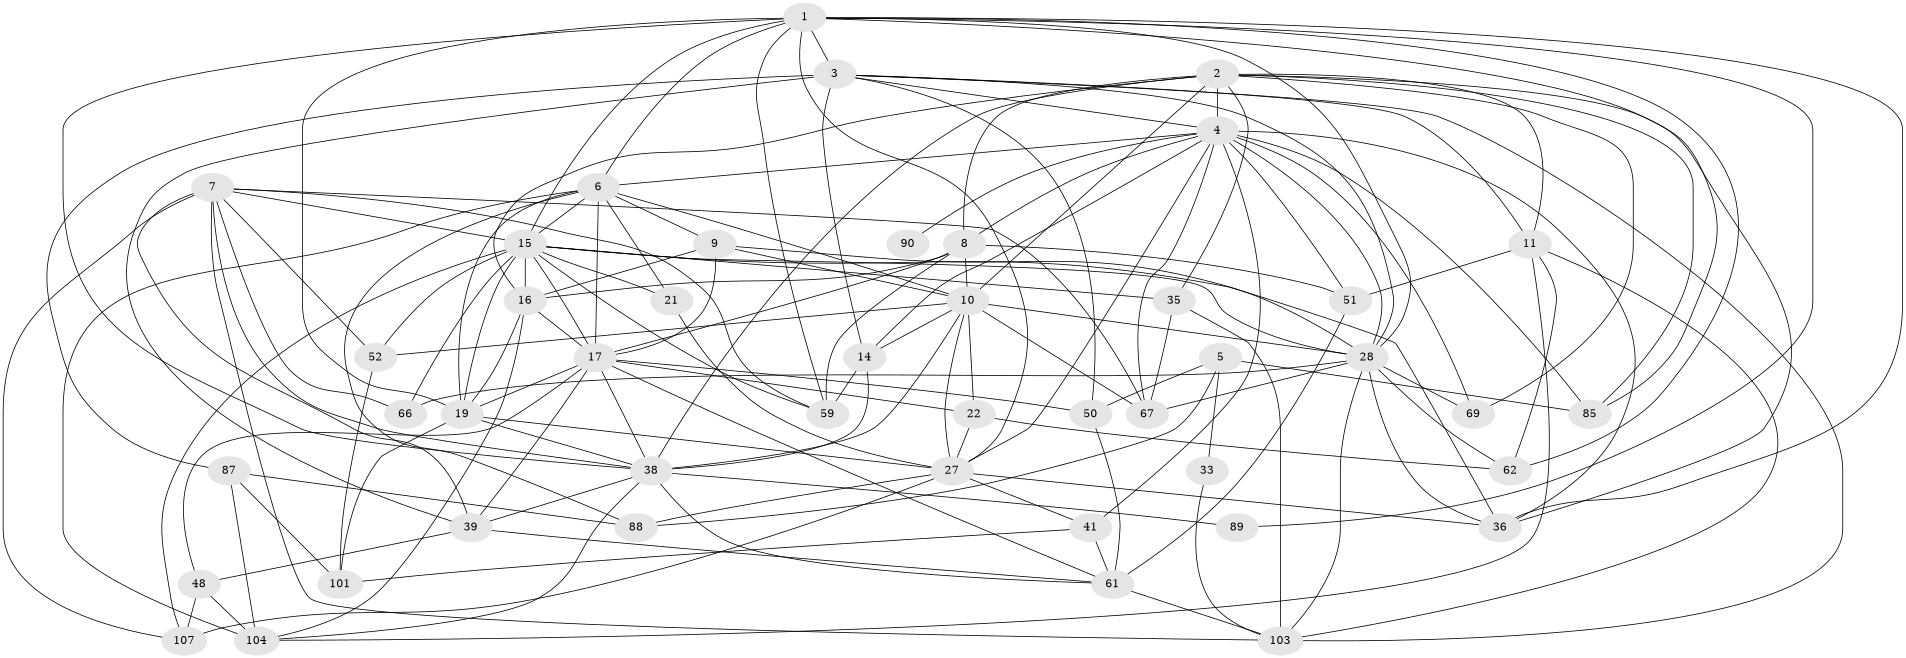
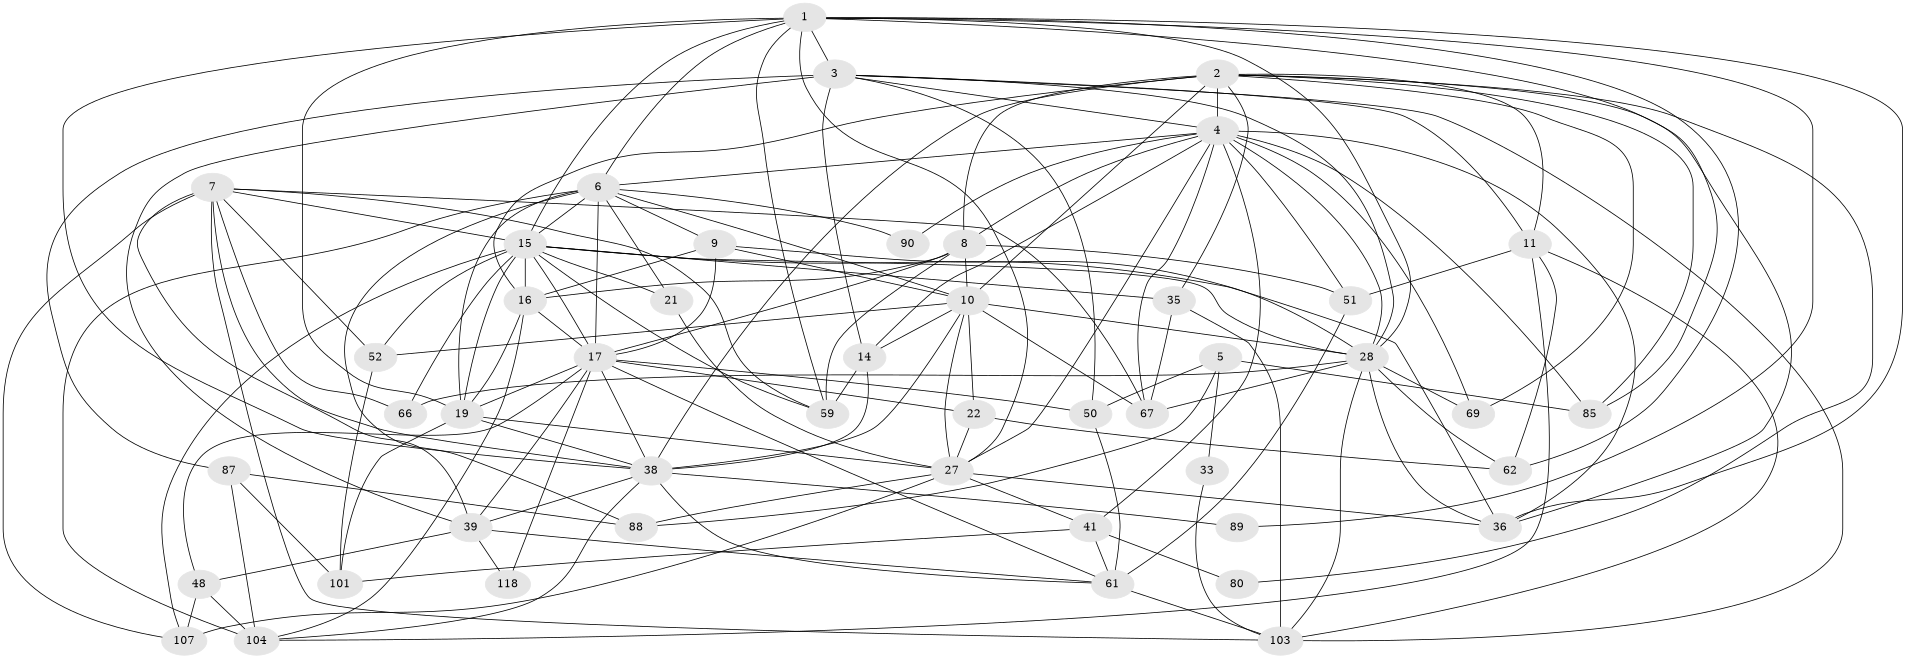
edge "6" -- "90": added
node "118": added
node "80": added
